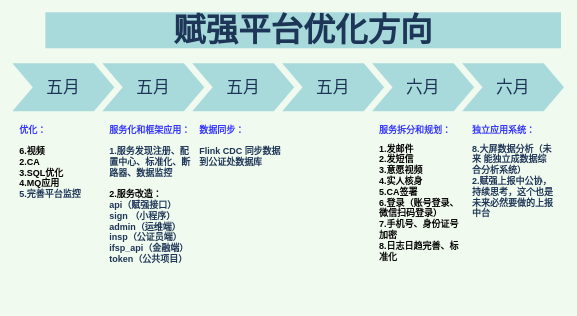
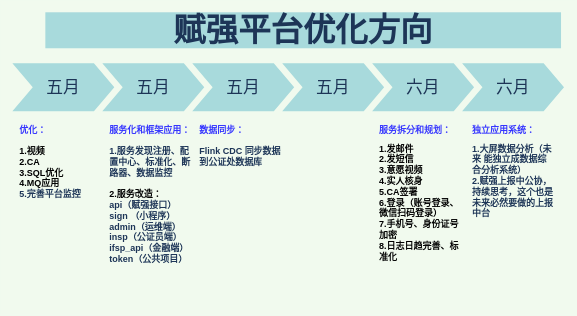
node "独立应用系统： 8.大屏数据分析（未来 能独立成数据综合分析系统） 2.赋强上报中公协，持续思考，这个也是未来必然要做的上报中台": label "独立应用系统： 8.大屏数据分析（未来 能独立成数据综合分析系统） 2.赋强上报中公协，持续思考，这个也是未来必然要做的上报中台" -> "独立应用系统： 1.大屏数据分析（未来 能独立成数据综合分析系统） 2.赋强上报中公协，持续思考，这个也是未来必然要做的上报中台"
node "优化： 6.视频 2.CA 3.SQL优化 4.MQ应用 5.完善平台监控": label "优化： 6.视频 2.CA 3.SQL优化 4.MQ应用 5.完善平台监控" -> "优化： 1.视频 2.CA 3.SQL优化 4.MQ应用 5.完善平台监控"
